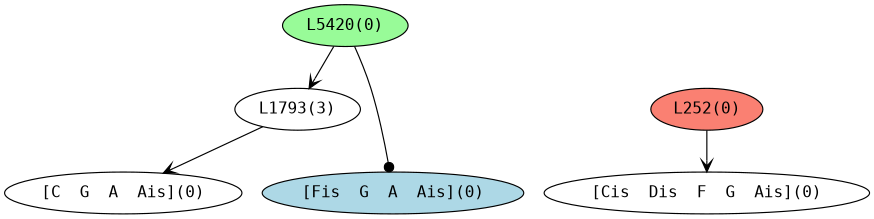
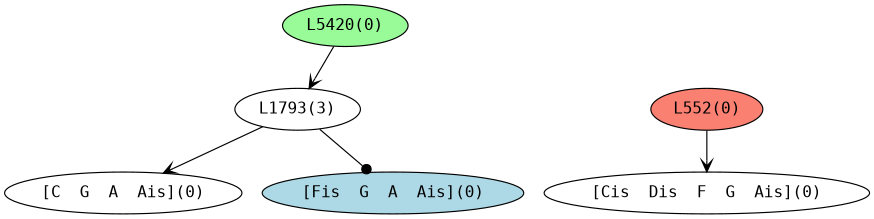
edge "L5420(0)" -> "[Fis  G  A  Ais](0)": now "L1793(3)" -> "[Fis  G  A  Ais](0)"
node "L252(0)": label "L252(0)" -> "L552(0)"
